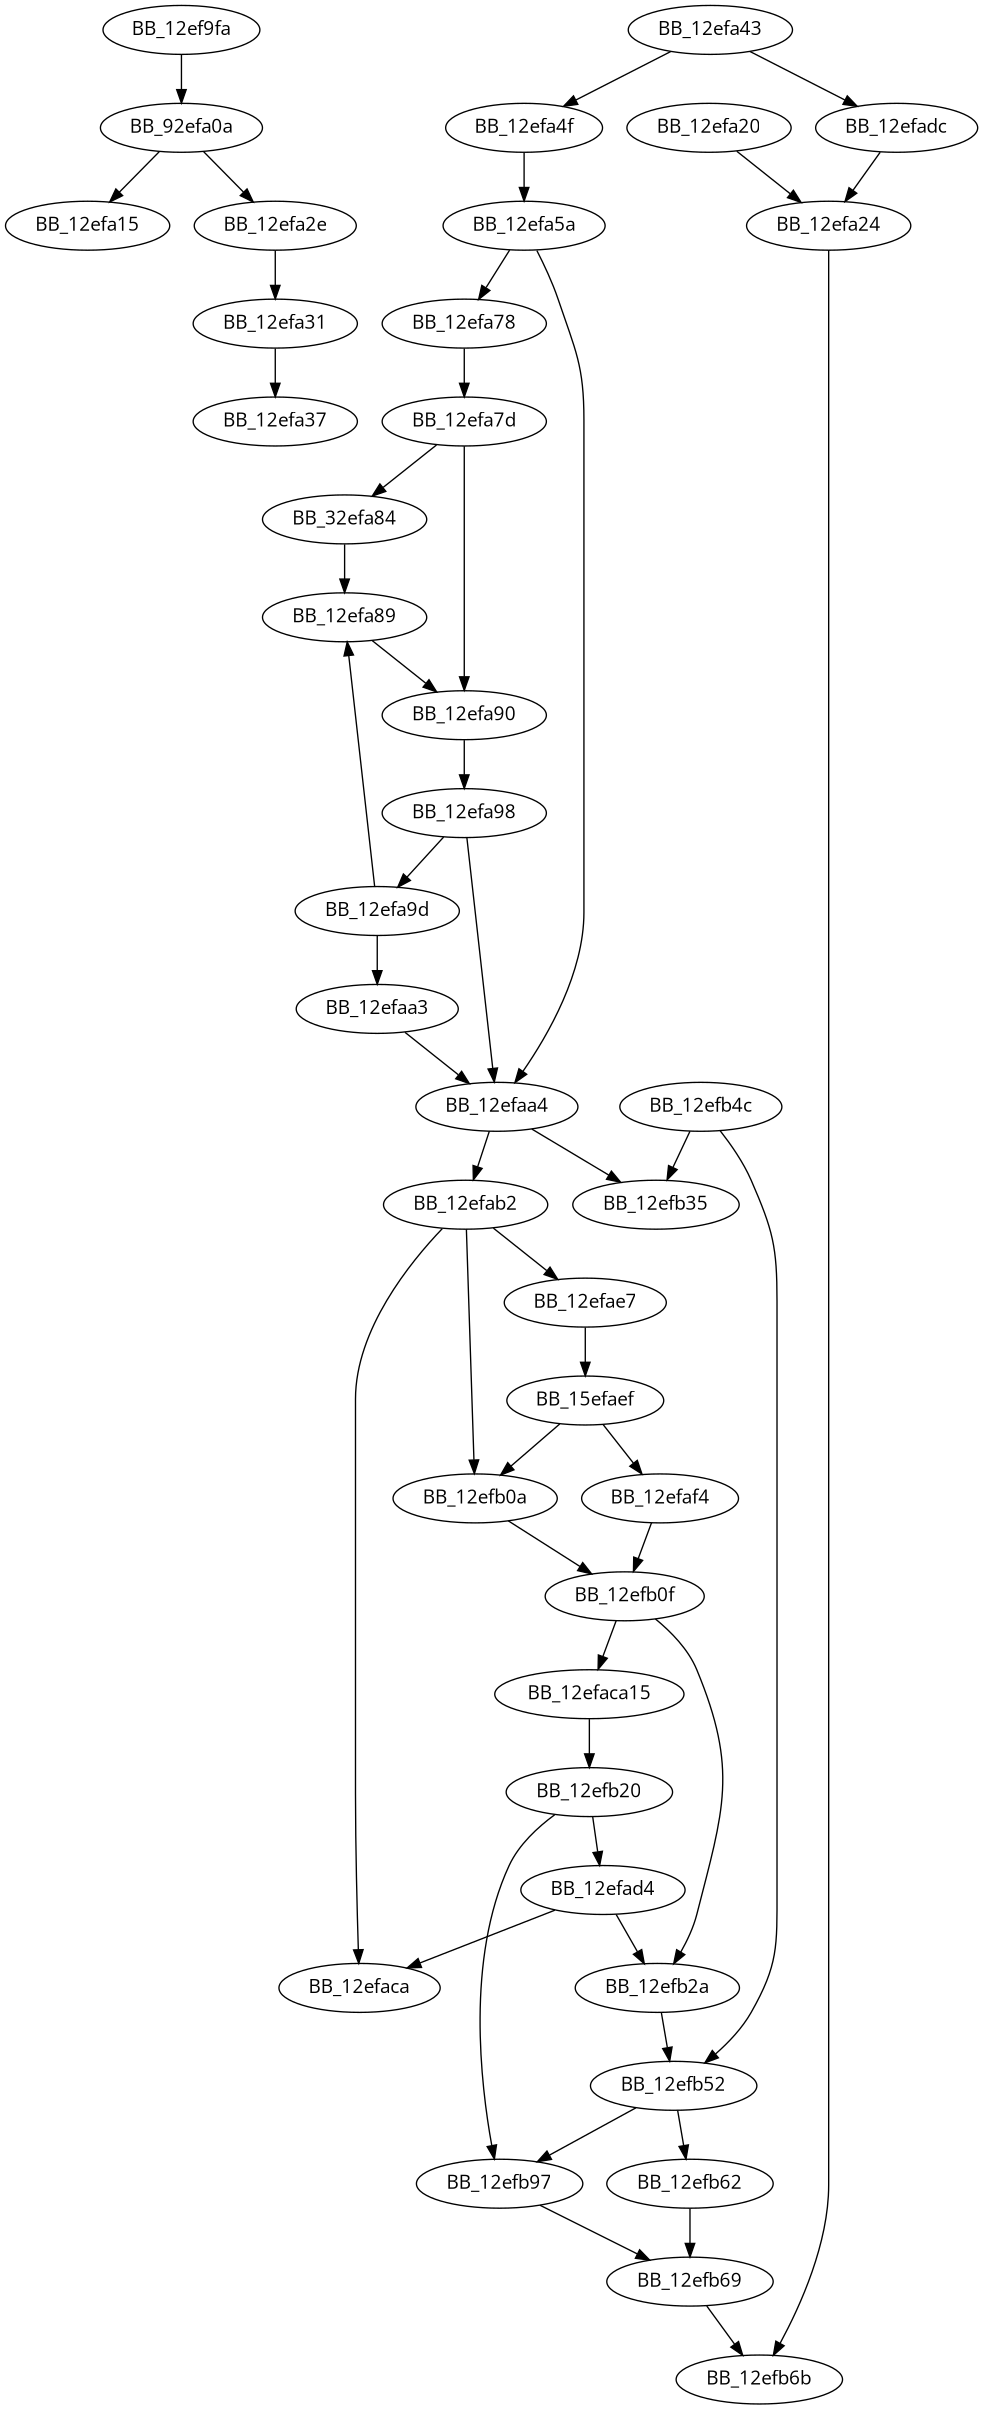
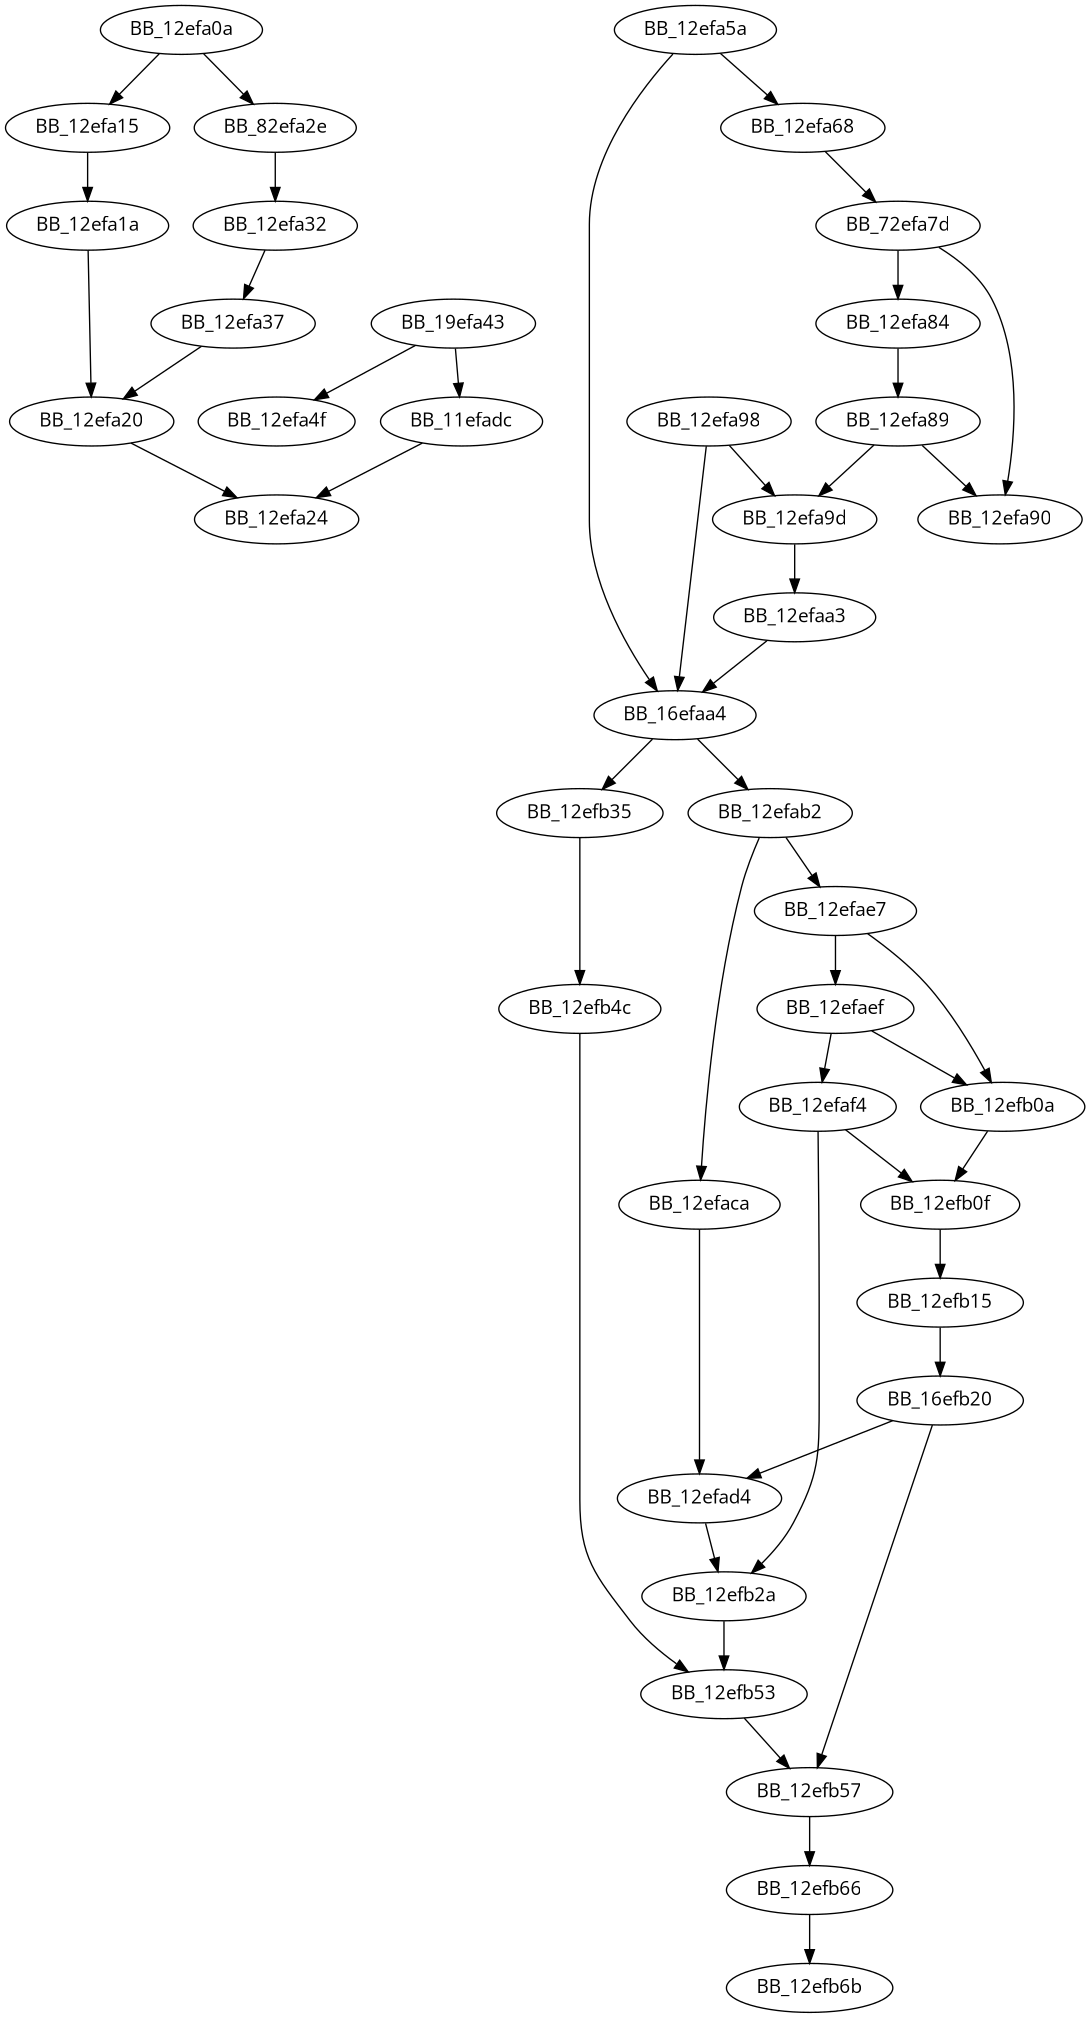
node "BB_12ef9fa": removed
node "BB_12efa43": label "BB_12efa43" -> "BB_19efa43"
node "BB_92efa0a": label "BB_92efa0a" -> "BB_12efa0a"
node "BB_12efadc": label "BB_12efadc" -> "BB_11efadc"
edge "BB_12efa4f" -> "BB_12efa5a": removed
node "BB_12efa1a": added
node "BB_12efa2e": label "BB_12efa2e" -> "BB_82efa2e"
node "BB_12efa31": label "BB_12efa31" -> "BB_12efa32"
node "BB_12efa78": label "BB_12efa78" -> "BB_12efa68"
edge "BB_12efa37" -> "BB_12efa20": added
node "BB_12efa7d": label "BB_12efa7d" -> "BB_72efa7d"
node "BB_32efa84": label "BB_32efa84" -> "BB_12efa84"
edge "BB_12efa90" -> "BB_12efa98": removed
edge "BB_12efa9d" -> "BB_12efa89": reversed
node "BB_12efaa4": label "BB_12efaa4" -> "BB_16efaa4"
edge "BB_12efb4c" -> "BB_12efb35": reversed
edge "BB_12efa24" -> "BB_12efb6b": removed
edge "BB_12efab2" -> "BB_12efb0a": now "BB_12efae7" -> "BB_12efb0a"
node "BB_15efaef": label "BB_15efaef" -> "BB_12efaef"
node "BB_12efaca15": label "BB_12efaca15" -> "BB_12efb15"
edge "BB_12efb0f" -> "BB_12efb2a": now "BB_12efaf4" -> "BB_12efb2a"
node "BB_12efb20": label "BB_12efb20" -> "BB_16efb20"
edge "BB_12efad4" -> "BB_12efaca": reversed
node "BB_12efb52": label "BB_12efb52" -> "BB_12efb53"
node "BB_12efb97": label "BB_12efb97" -> "BB_12efb57"
node "BB_12efb62": removed
node "BB_12efb69": label "BB_12efb69" -> "BB_12efb66"
